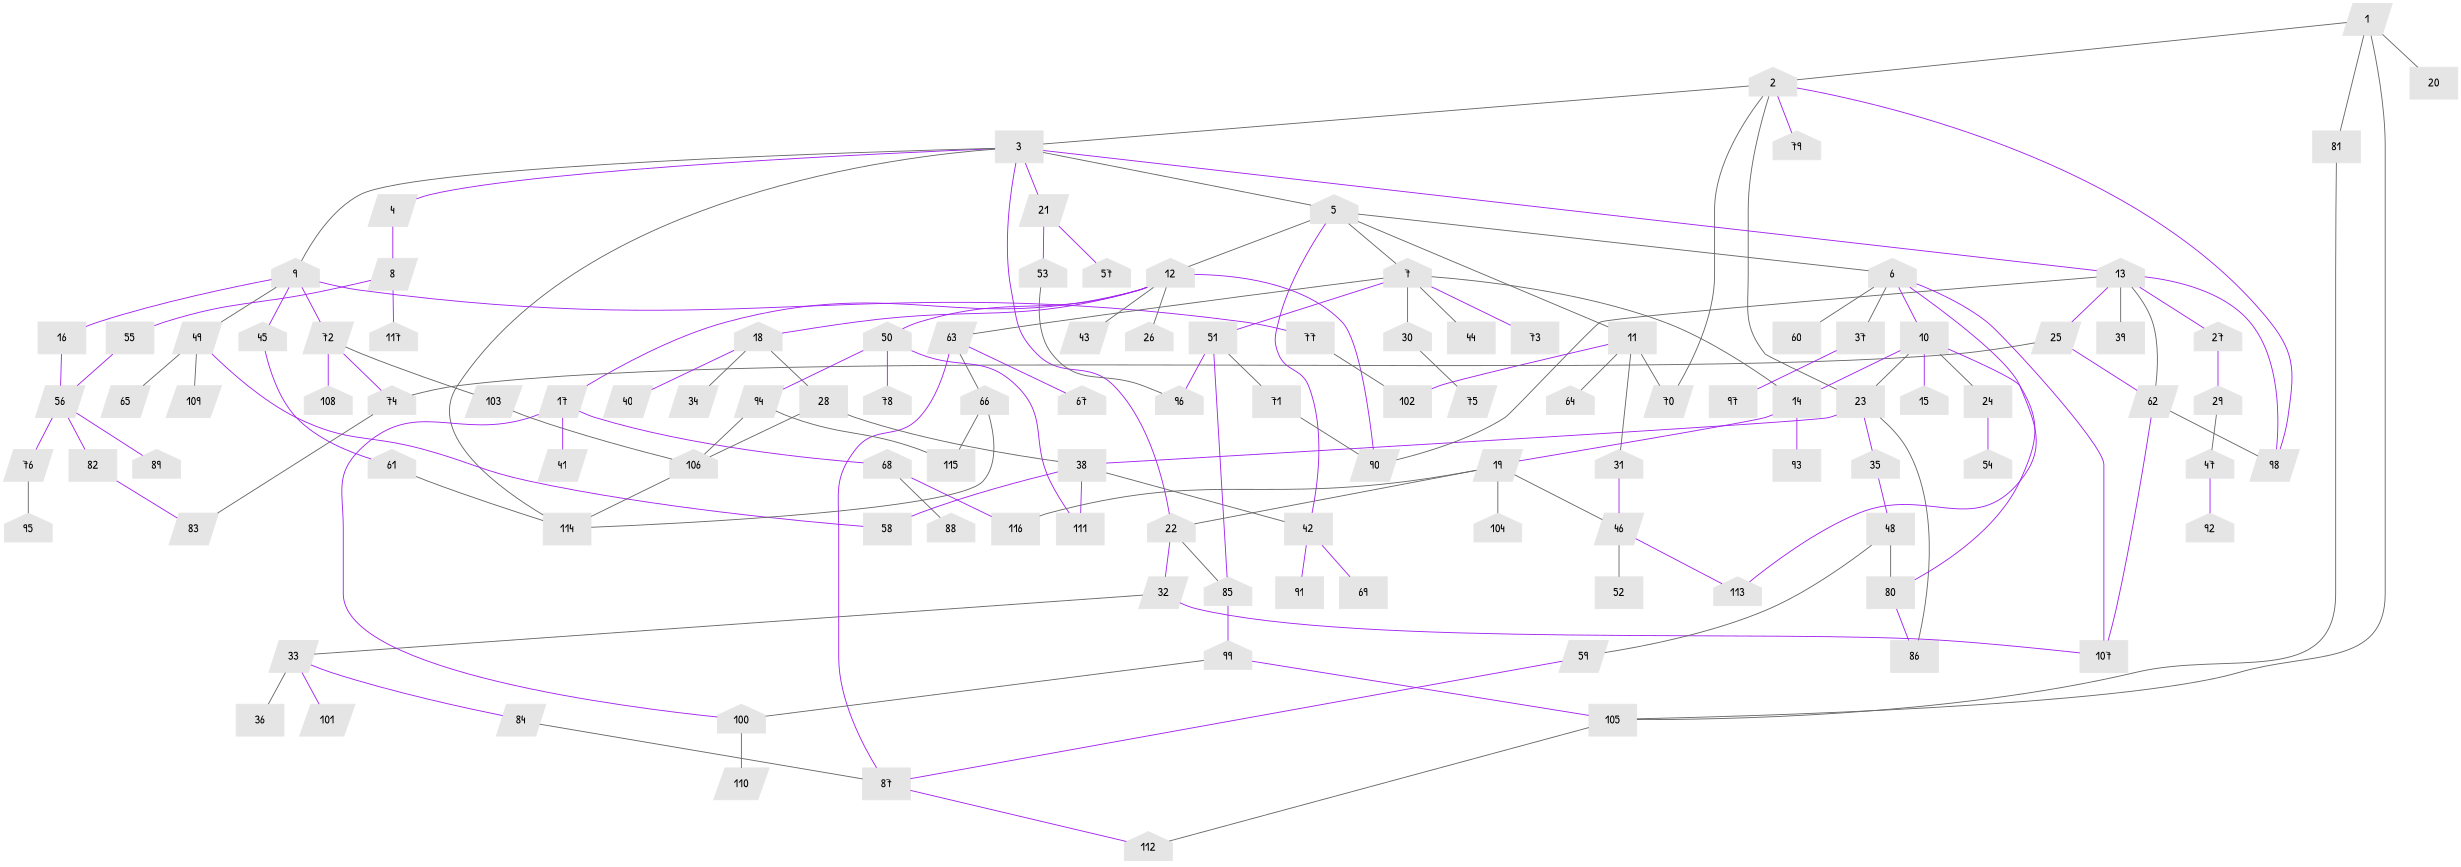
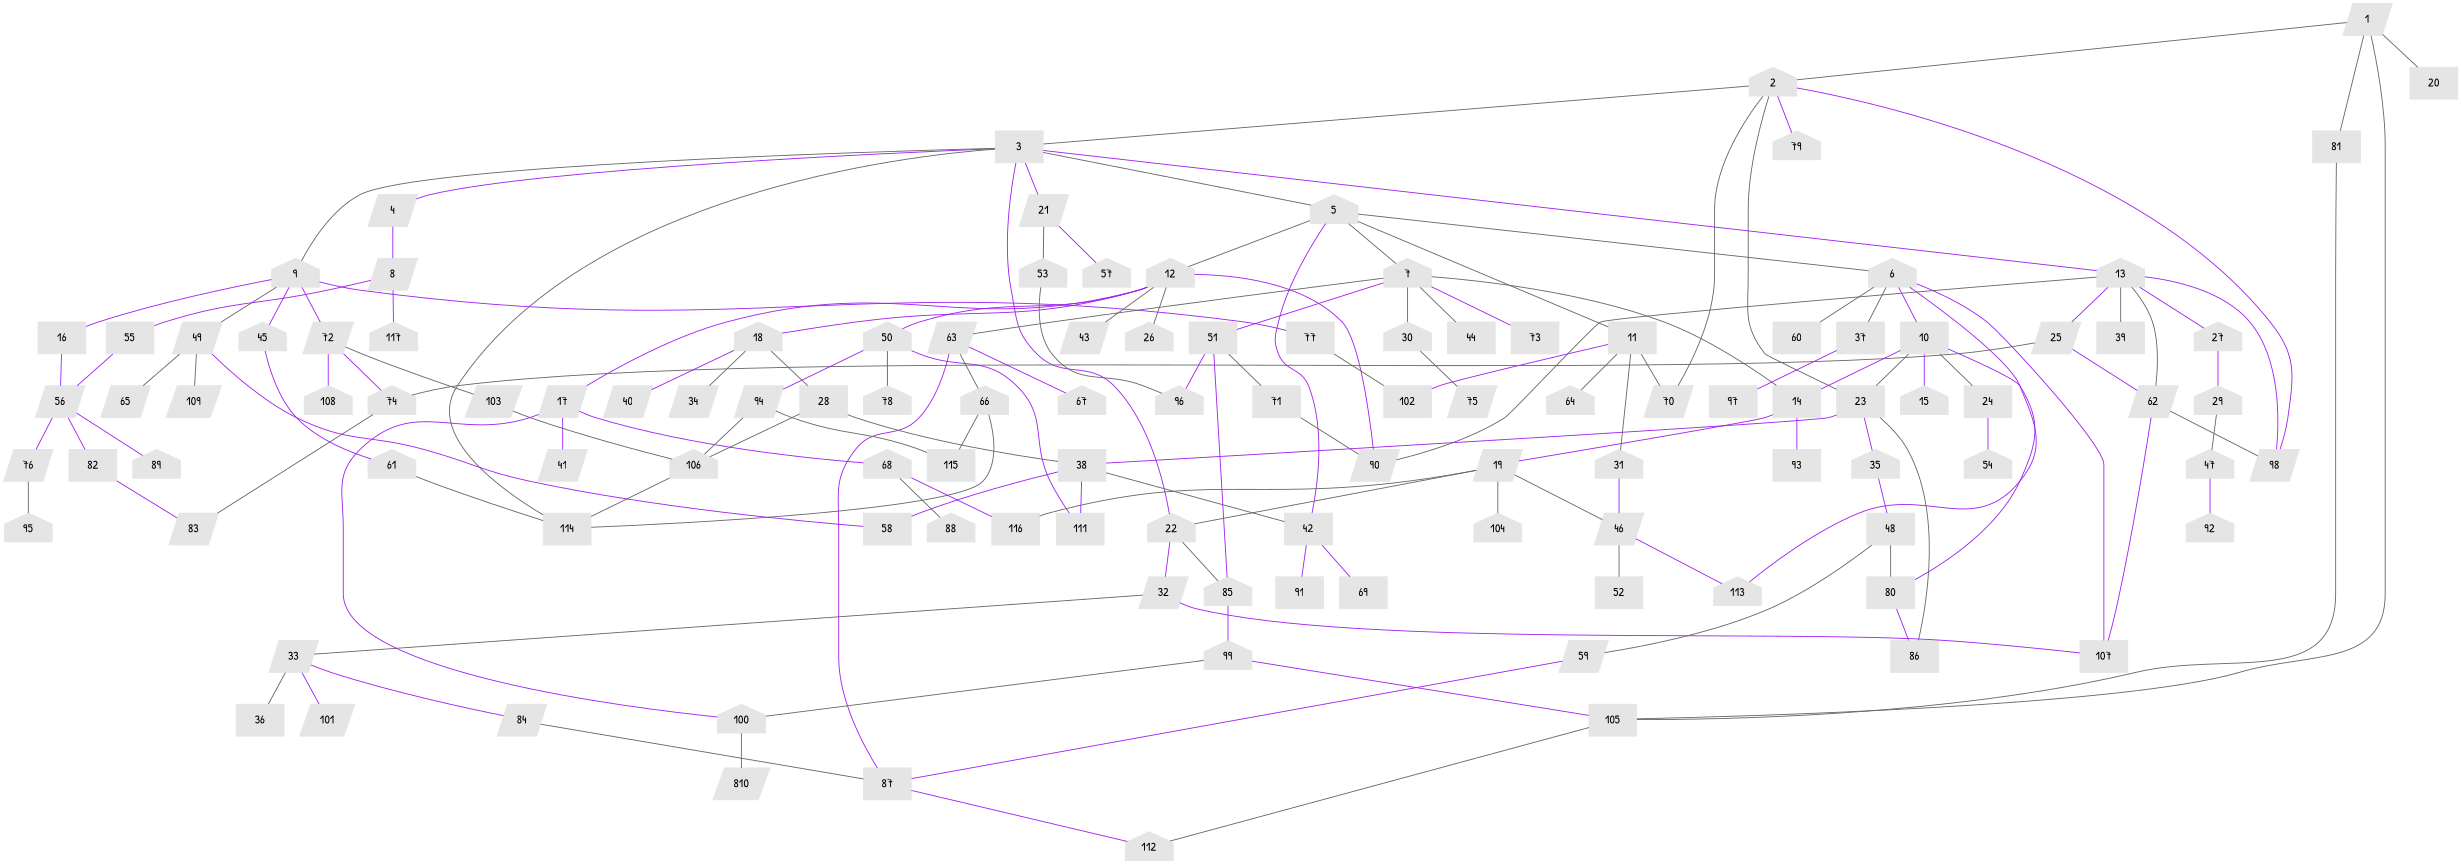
node "110": label "110" -> "810"
